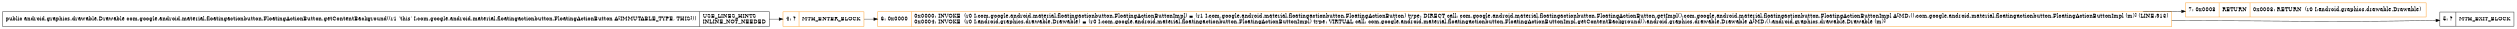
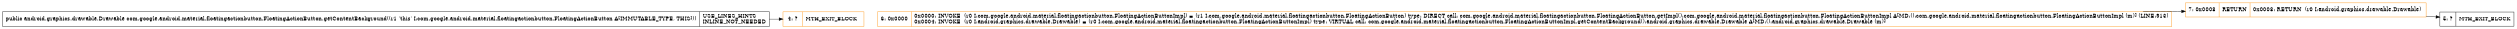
node "4: ?": text "MTH_ENTER_BLOCK" -> "MTH_EXIT_BLOCK"
edge "4: ?" -> "6: 0x0000": removed
edge "6: 0x0000" -> "5: ?": now "7: 0x0008" -> "5: ?"
